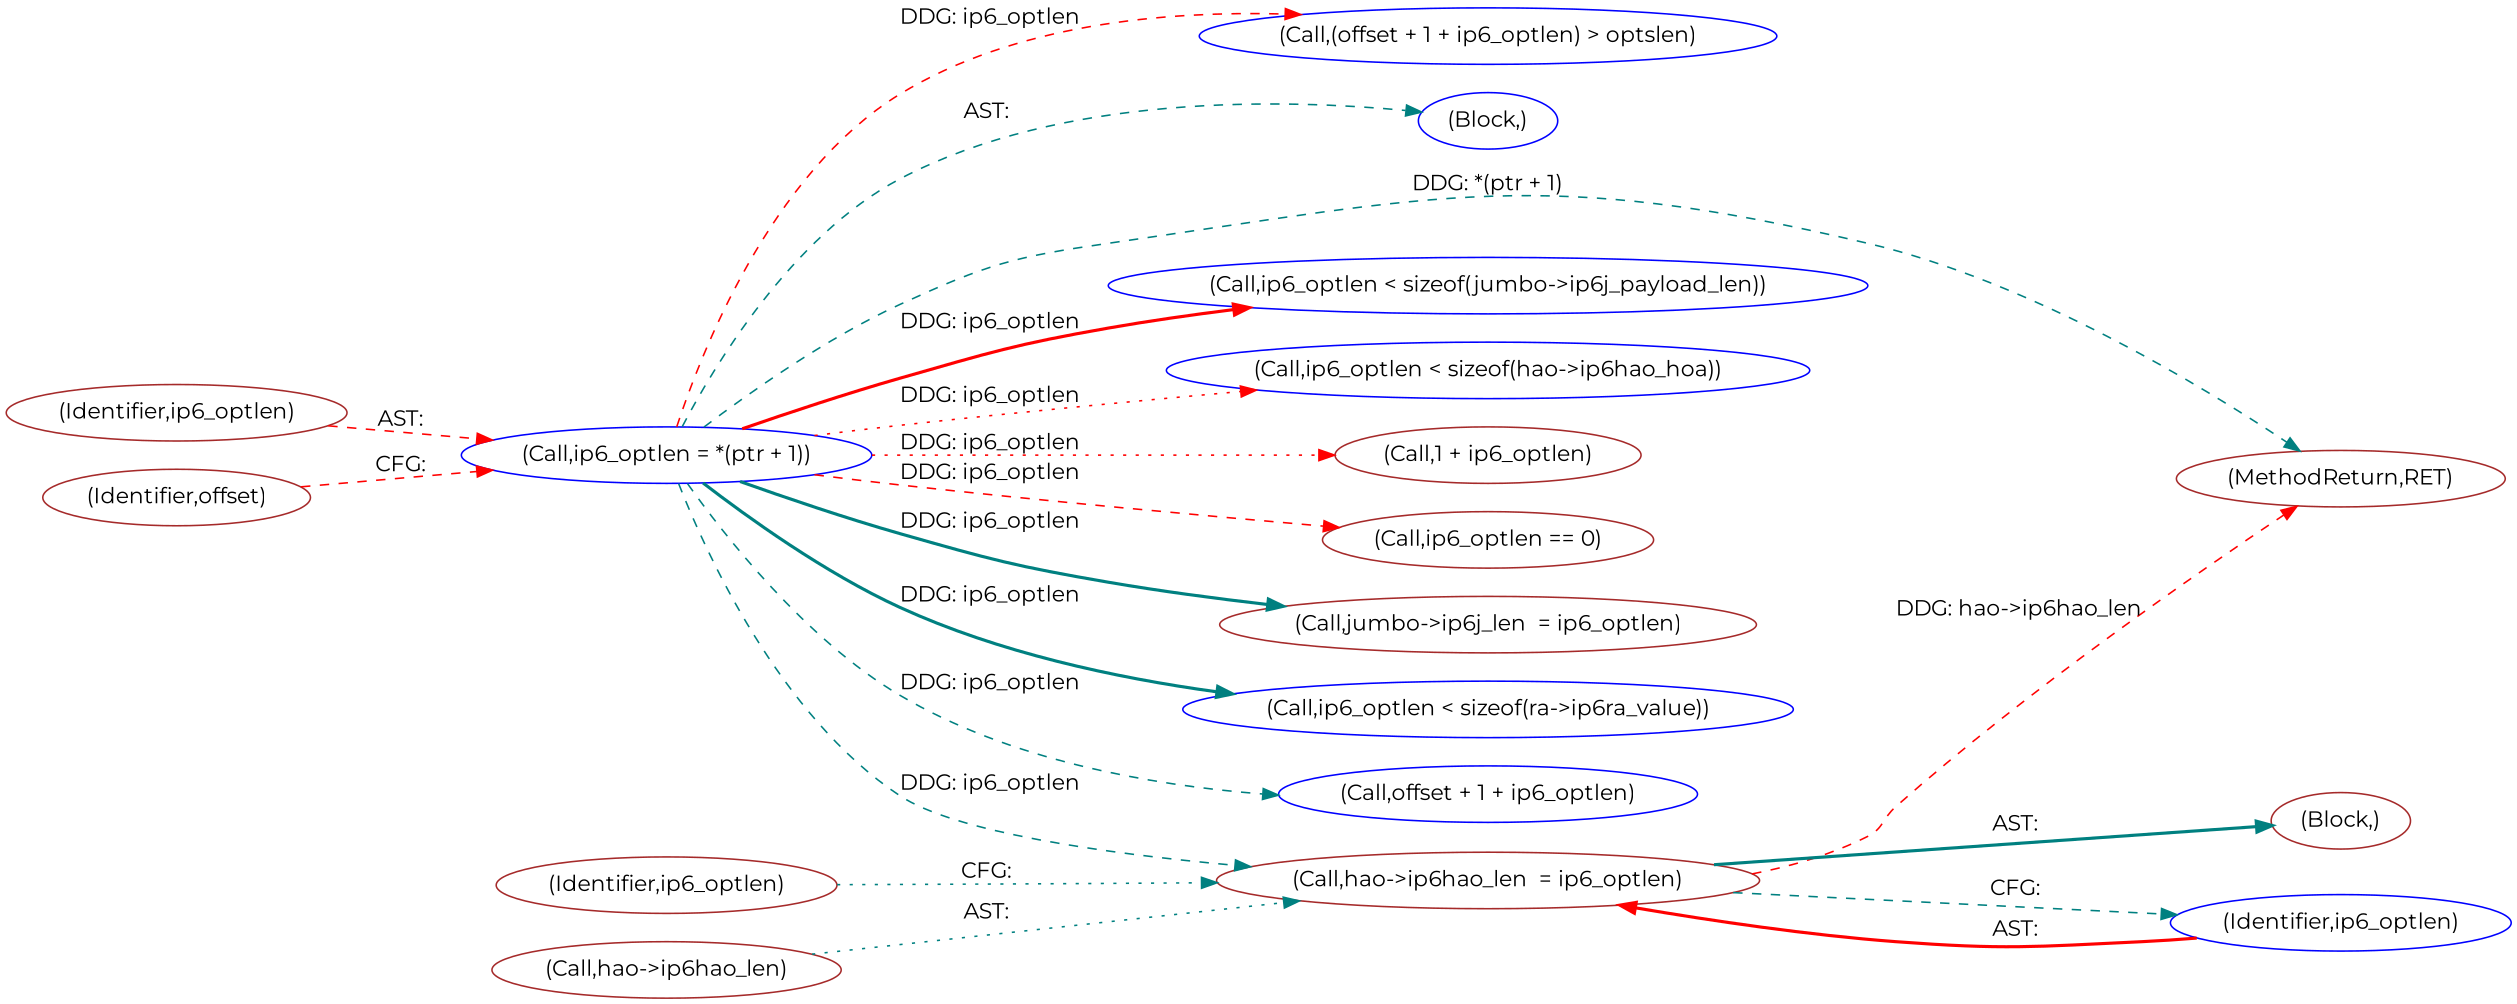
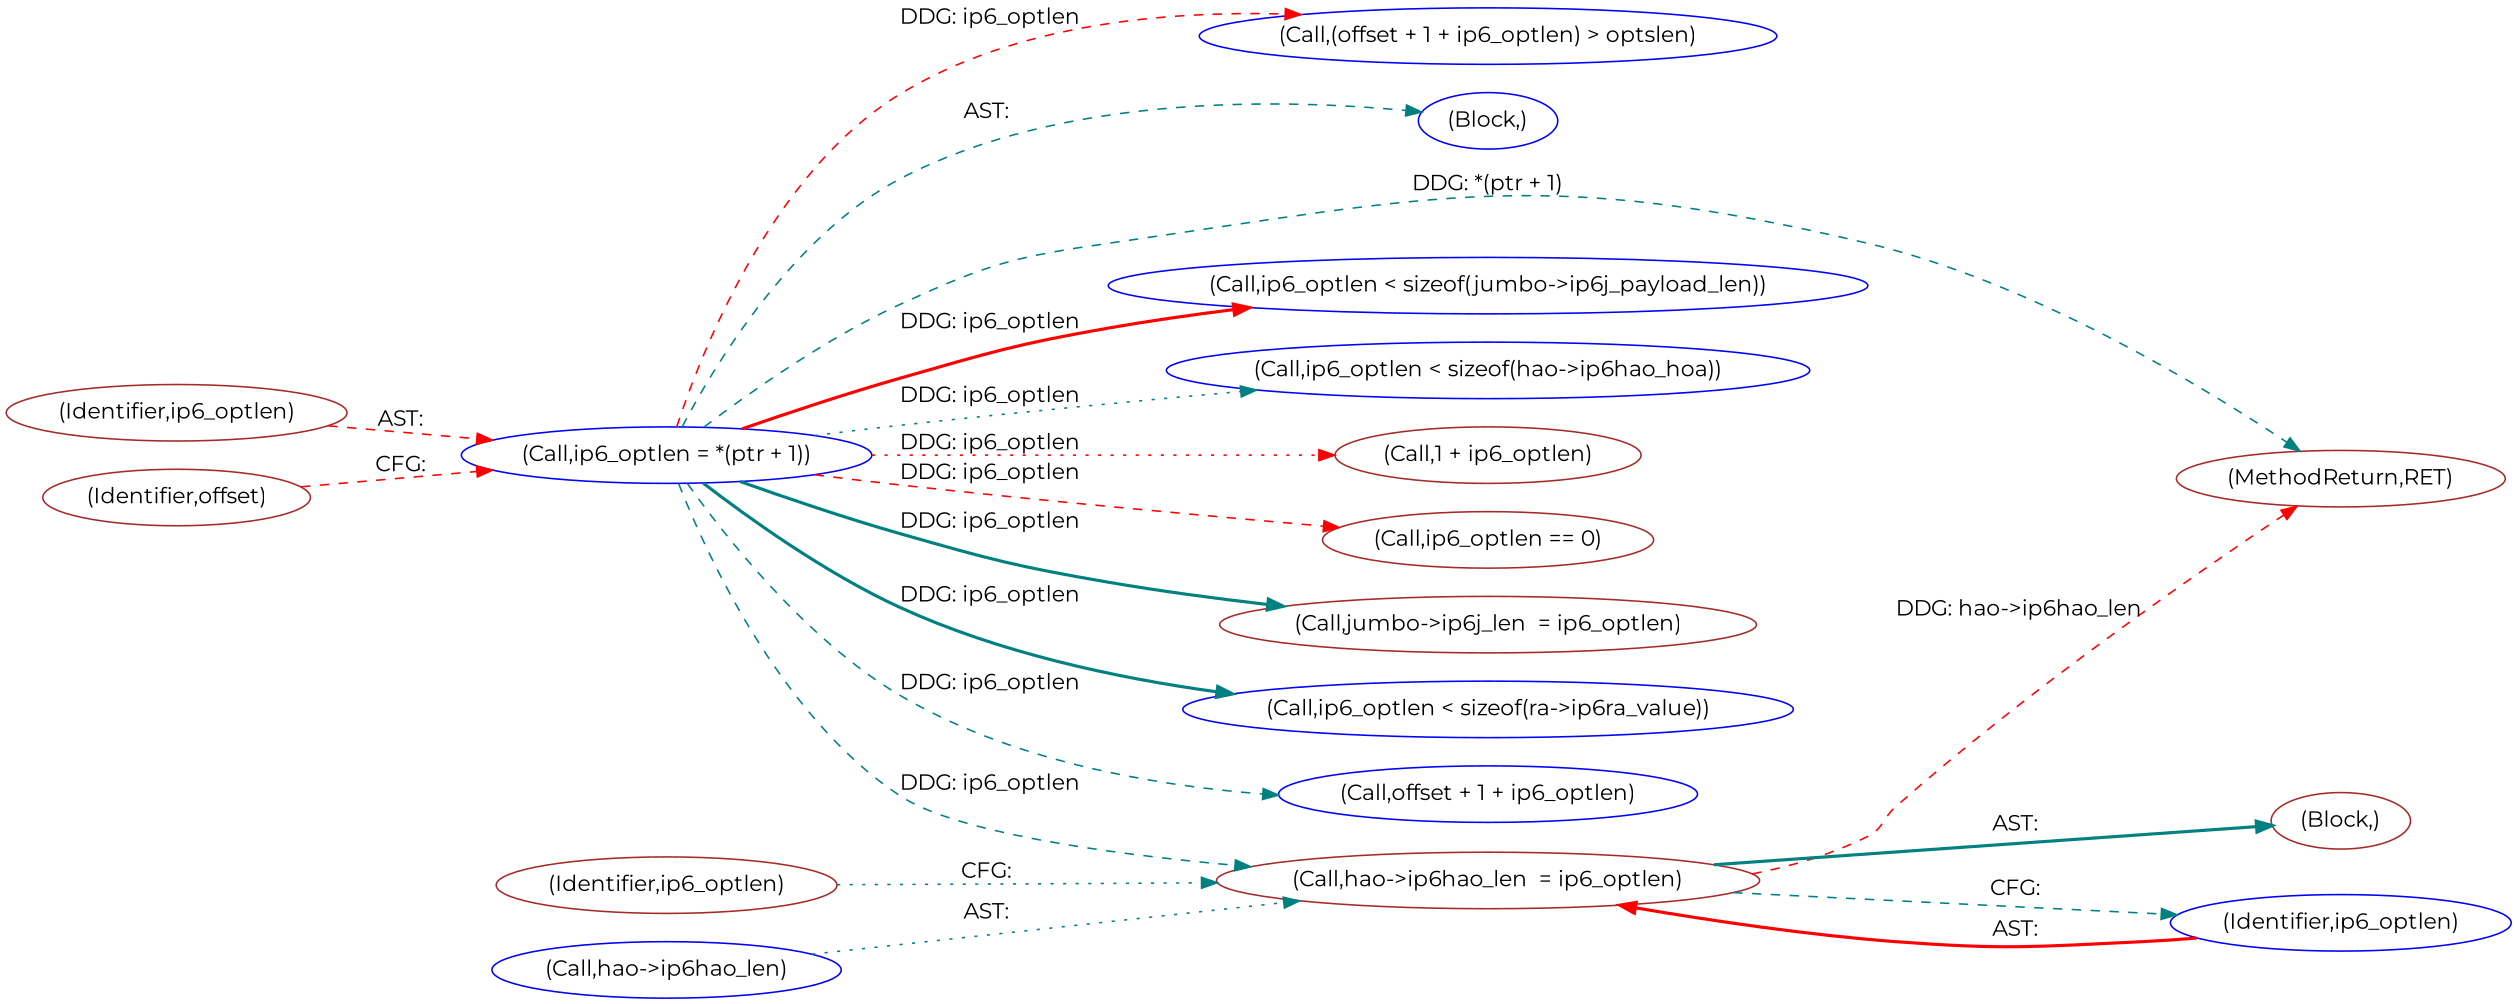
edge "(Call,ip6_optlen = *(ptr + 1))" -> "(Call,ip6_optlen < sizeof(hao->ip6hao_hoa))": color red -> teal
node "(Call,hao->ip6hao_len)": color brown -> blue
